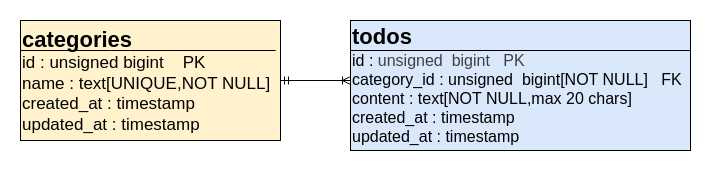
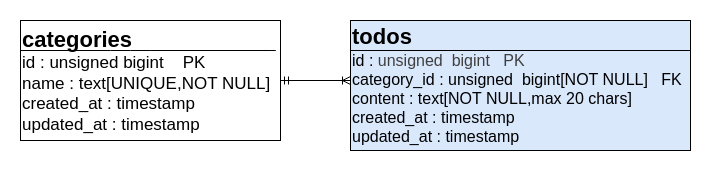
node "categories id : unsigned bigint PK name : text[UNIQUE,NOT NULL] created_at : timestamp updated_at : timestamp": fillcolor #fff2cc -> #ffffff
